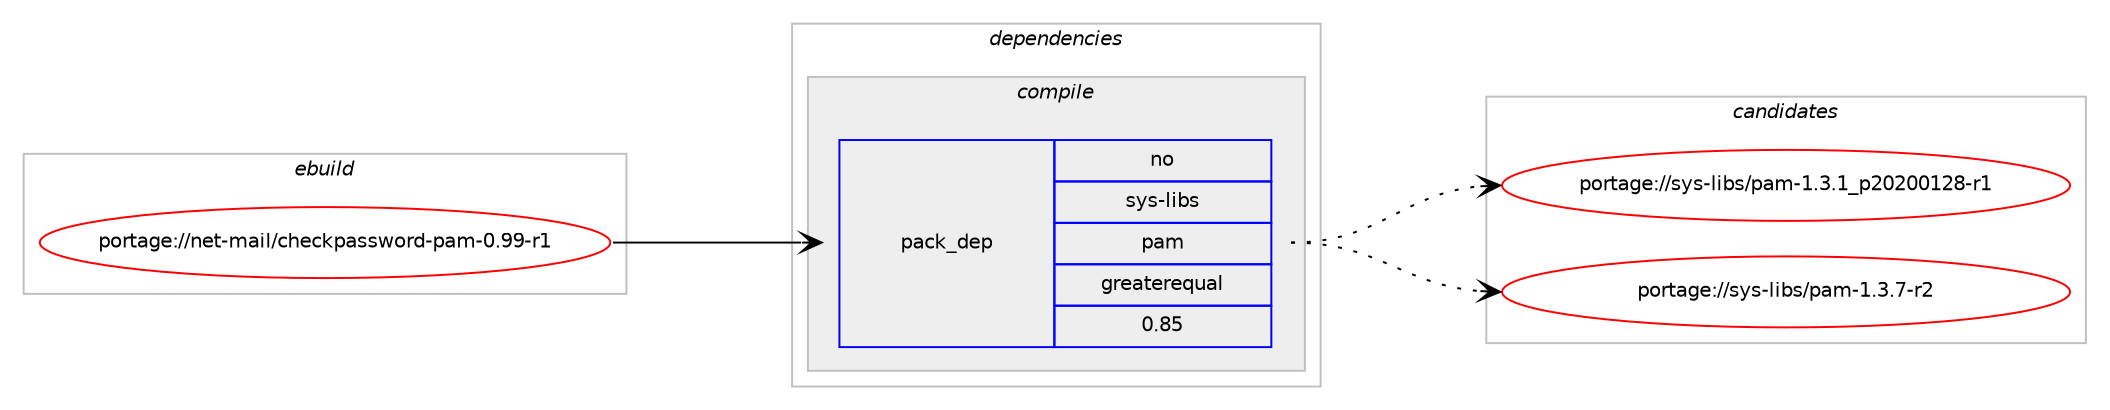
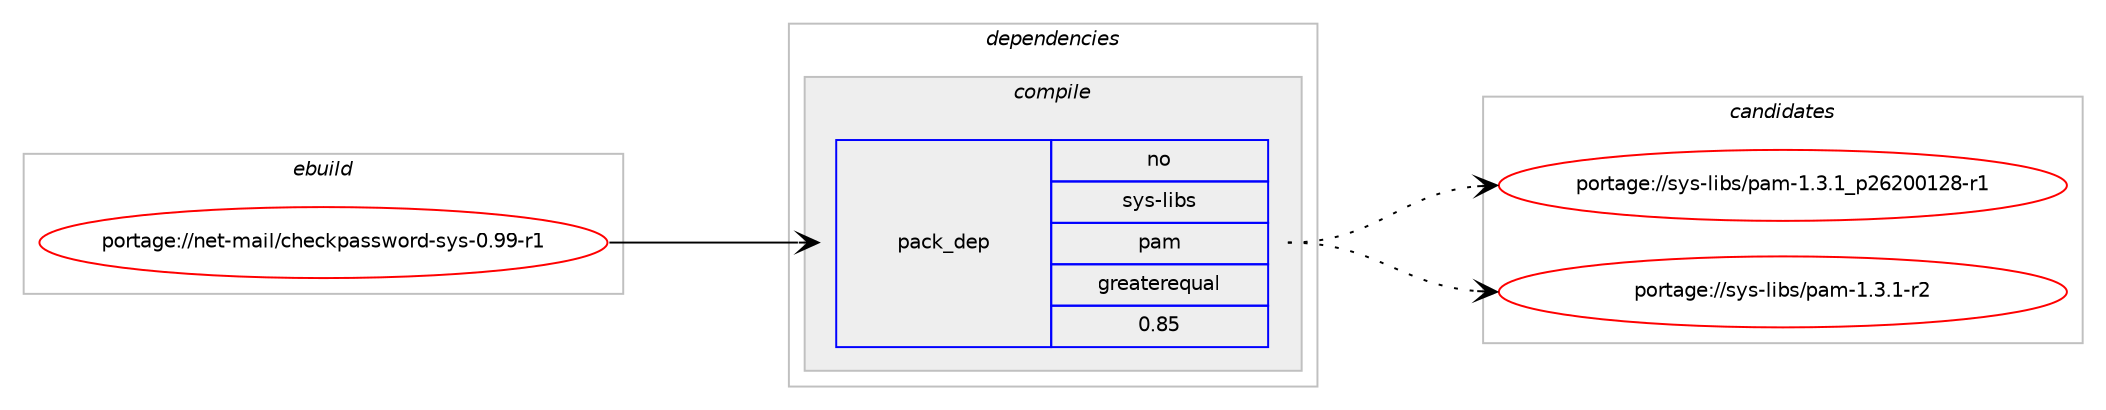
node "portage://sys-libs/pam-1.3.1_p20200128-r1": label "portage://sys-libs/pam-1.3.1_p20200128-r1" -> "portage://sys-libs/pam-1.3.1_p26200128-r1"
node "portage://net-mail/checkpassword-pam-0.99-r1": label "portage://net-mail/checkpassword-pam-0.99-r1" -> "portage://net-mail/checkpassword-sys-0.99-r1"
node "portage://sys-libs/pam-1.3.7-r2": label "portage://sys-libs/pam-1.3.7-r2" -> "portage://sys-libs/pam-1.3.1-r2"
